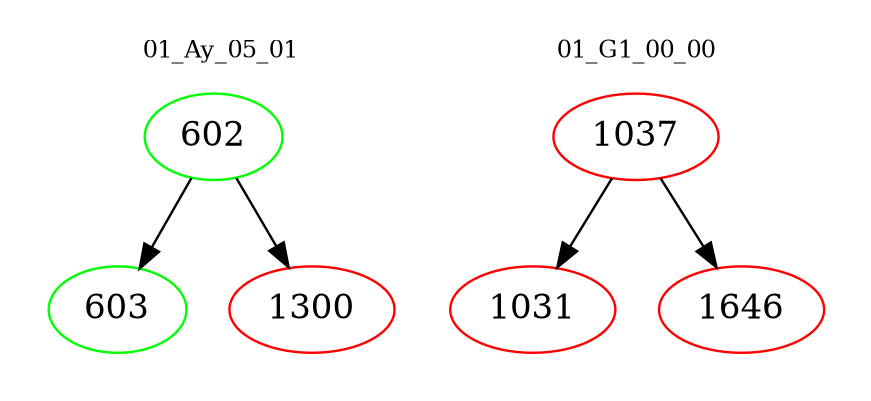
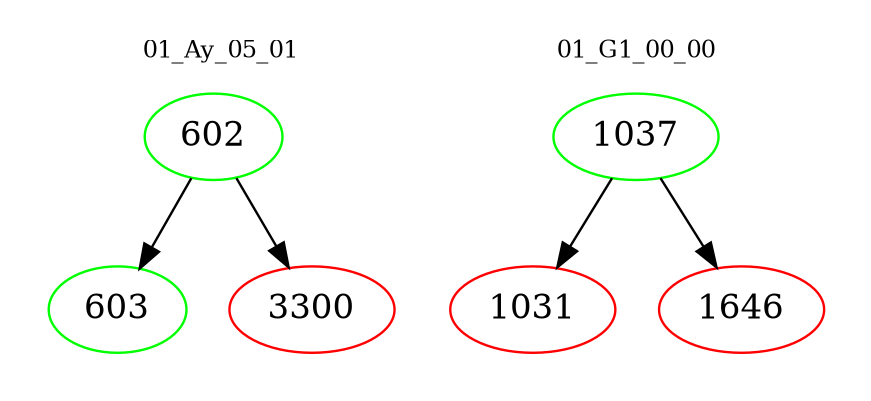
node "1037": color red -> green
node "1300": label "1300" -> "3300"
